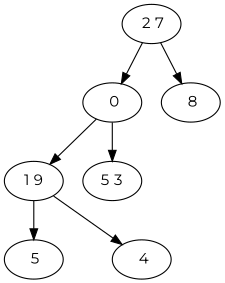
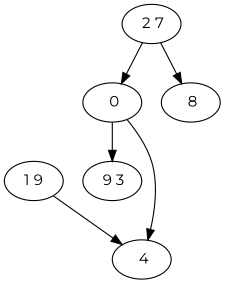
edge "0" -> "1 9": now "0" -> "4"
node "5 3": label "5 3" -> "9 3"
node "5": removed
